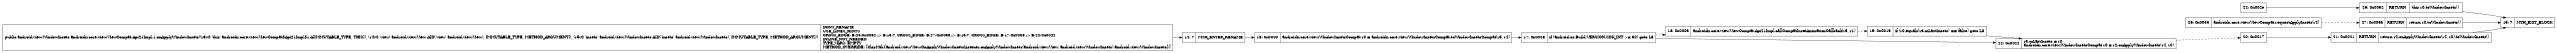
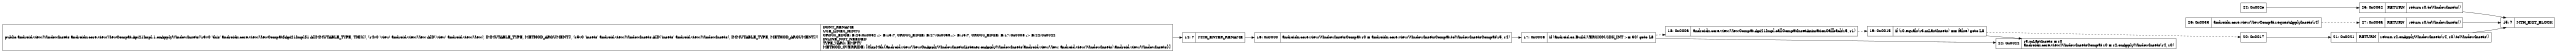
node "25: 0x0032": text "this r0.toWindowInsets()" -> "return r0.toWindowInsets()"
edge "22: 0x0022" -> "20: 0x0017": now "19: 0x0015" -> "20: 0x0017"
